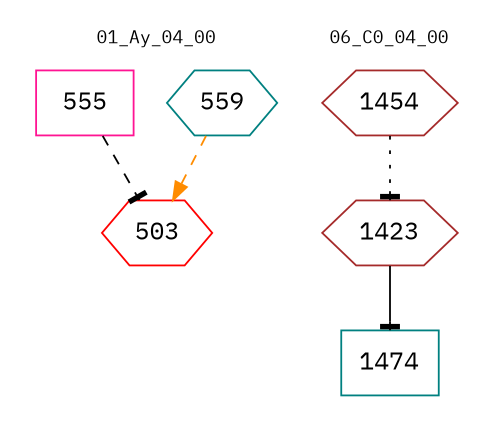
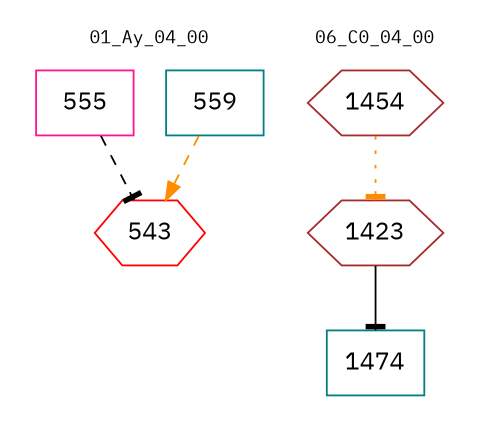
node "559": shape hexagon -> box
edge "1454" -> "1423": color black -> darkorange
node "503": label "503" -> "543"
